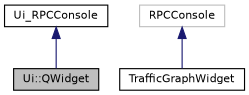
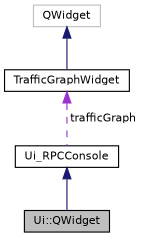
node "RPCConsole": label "RPCConsole" -> "QWidget"
edge "Ui_RPCConsole" -> "TrafficGraphWidget": added, label "trafficGraph"
